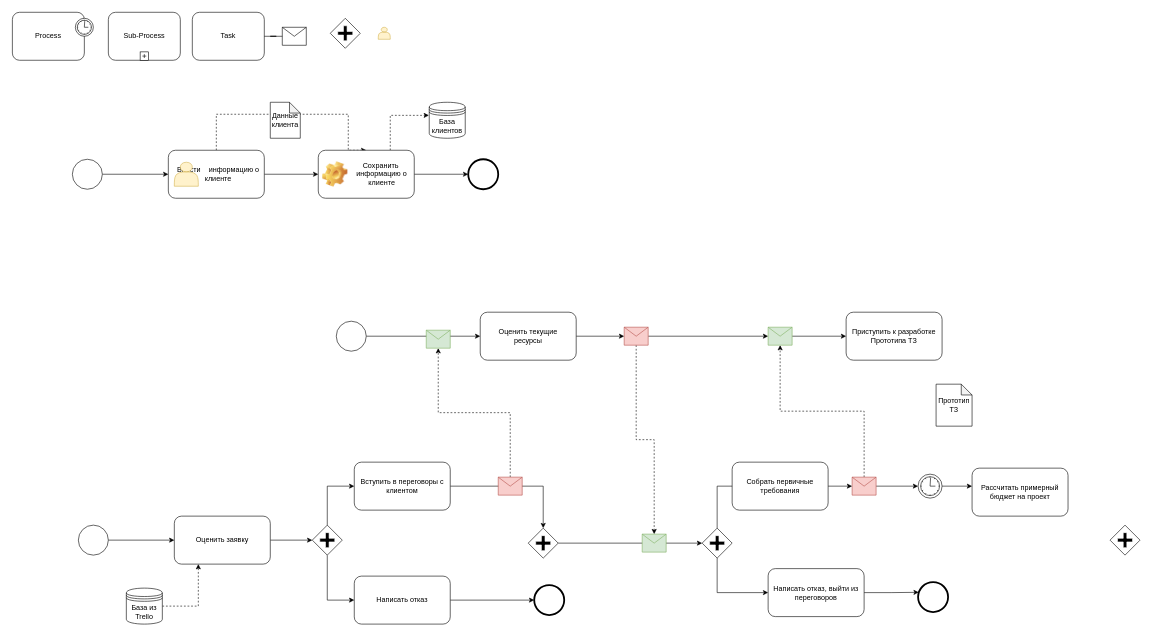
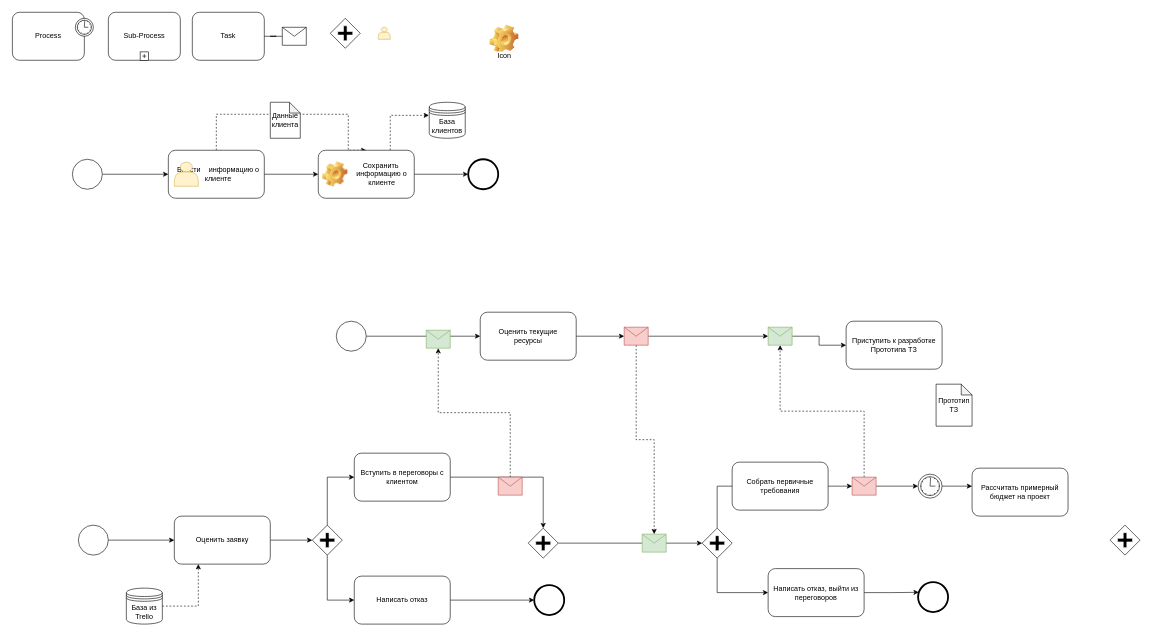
node "Icon": added
node "Приступить к разработке Прототипа ТЗ": moved (894, 336) -> (894, 345)
node "Вступить в переговоры с клиентом": moved (402, 486) -> (402, 477)
